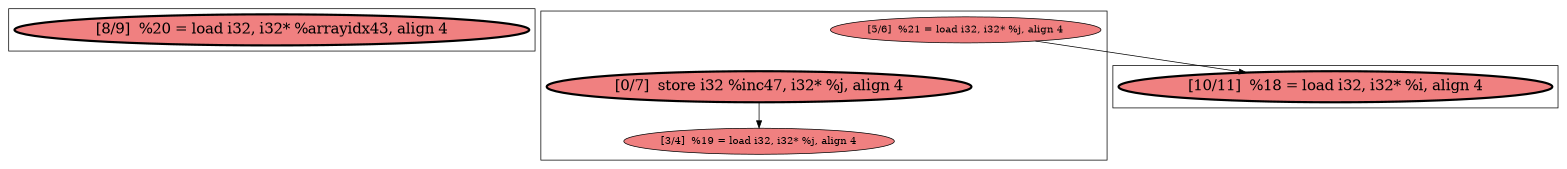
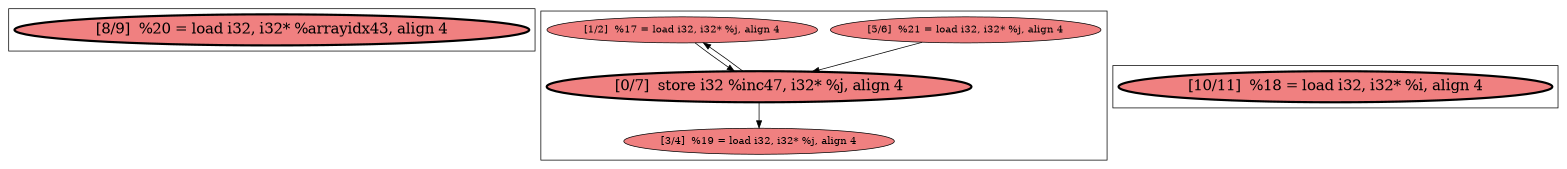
node "[1/2]  %17 = load i32, i32* %j, align 4": added
edge "[5/6]  %21 = load i32, i32* %j, align 4" -> "[10/11]  %18 = load i32, i32* %i, align 4": now "[5/6]  %21 = load i32, i32* %j, align 4" -> "[0/7]  store i32 %inc47, i32* %j, align 4"
